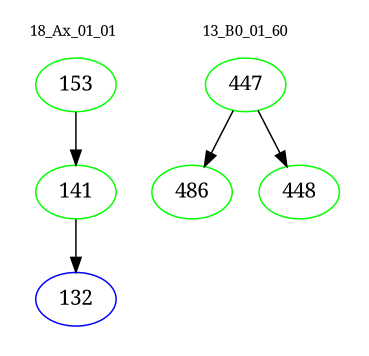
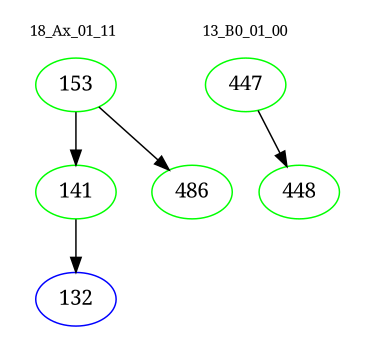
cluster "18_Ax_01_01": label "18_Ax_01_01" -> "18_Ax_01_11"
cluster "13_B0_01_60": label "13_B0_01_60" -> "13_B0_01_00"
edge "447" -> "486": now "153" -> "486"
